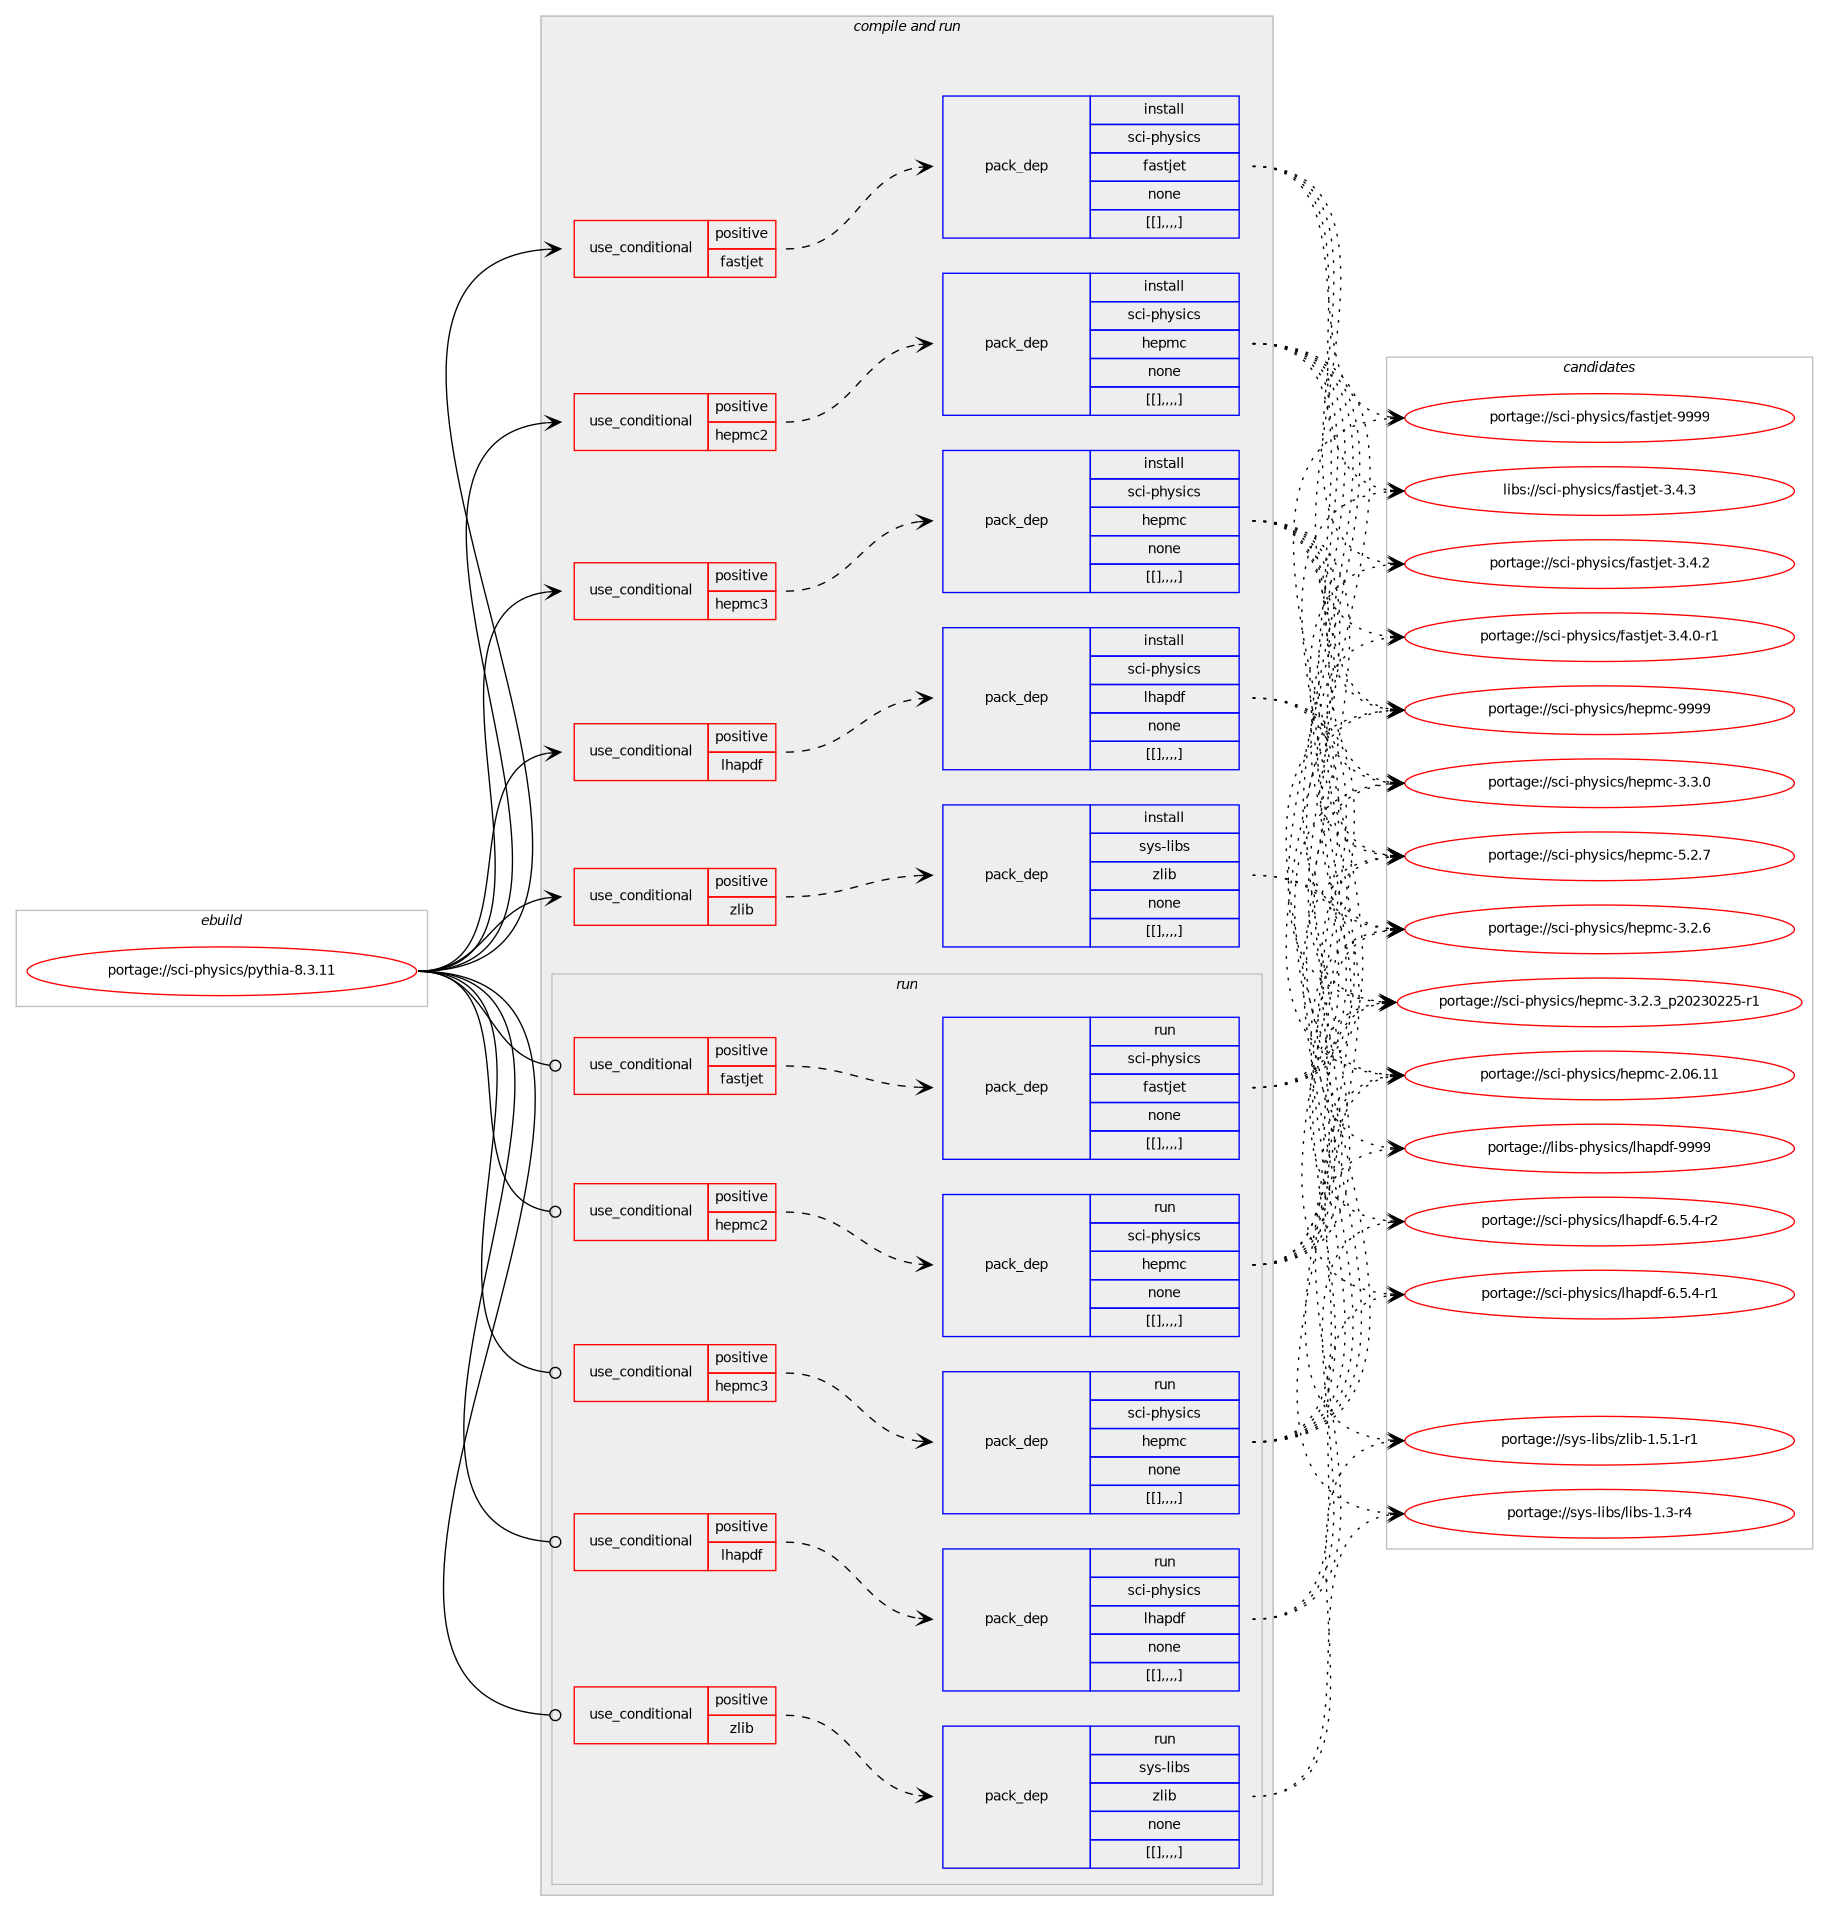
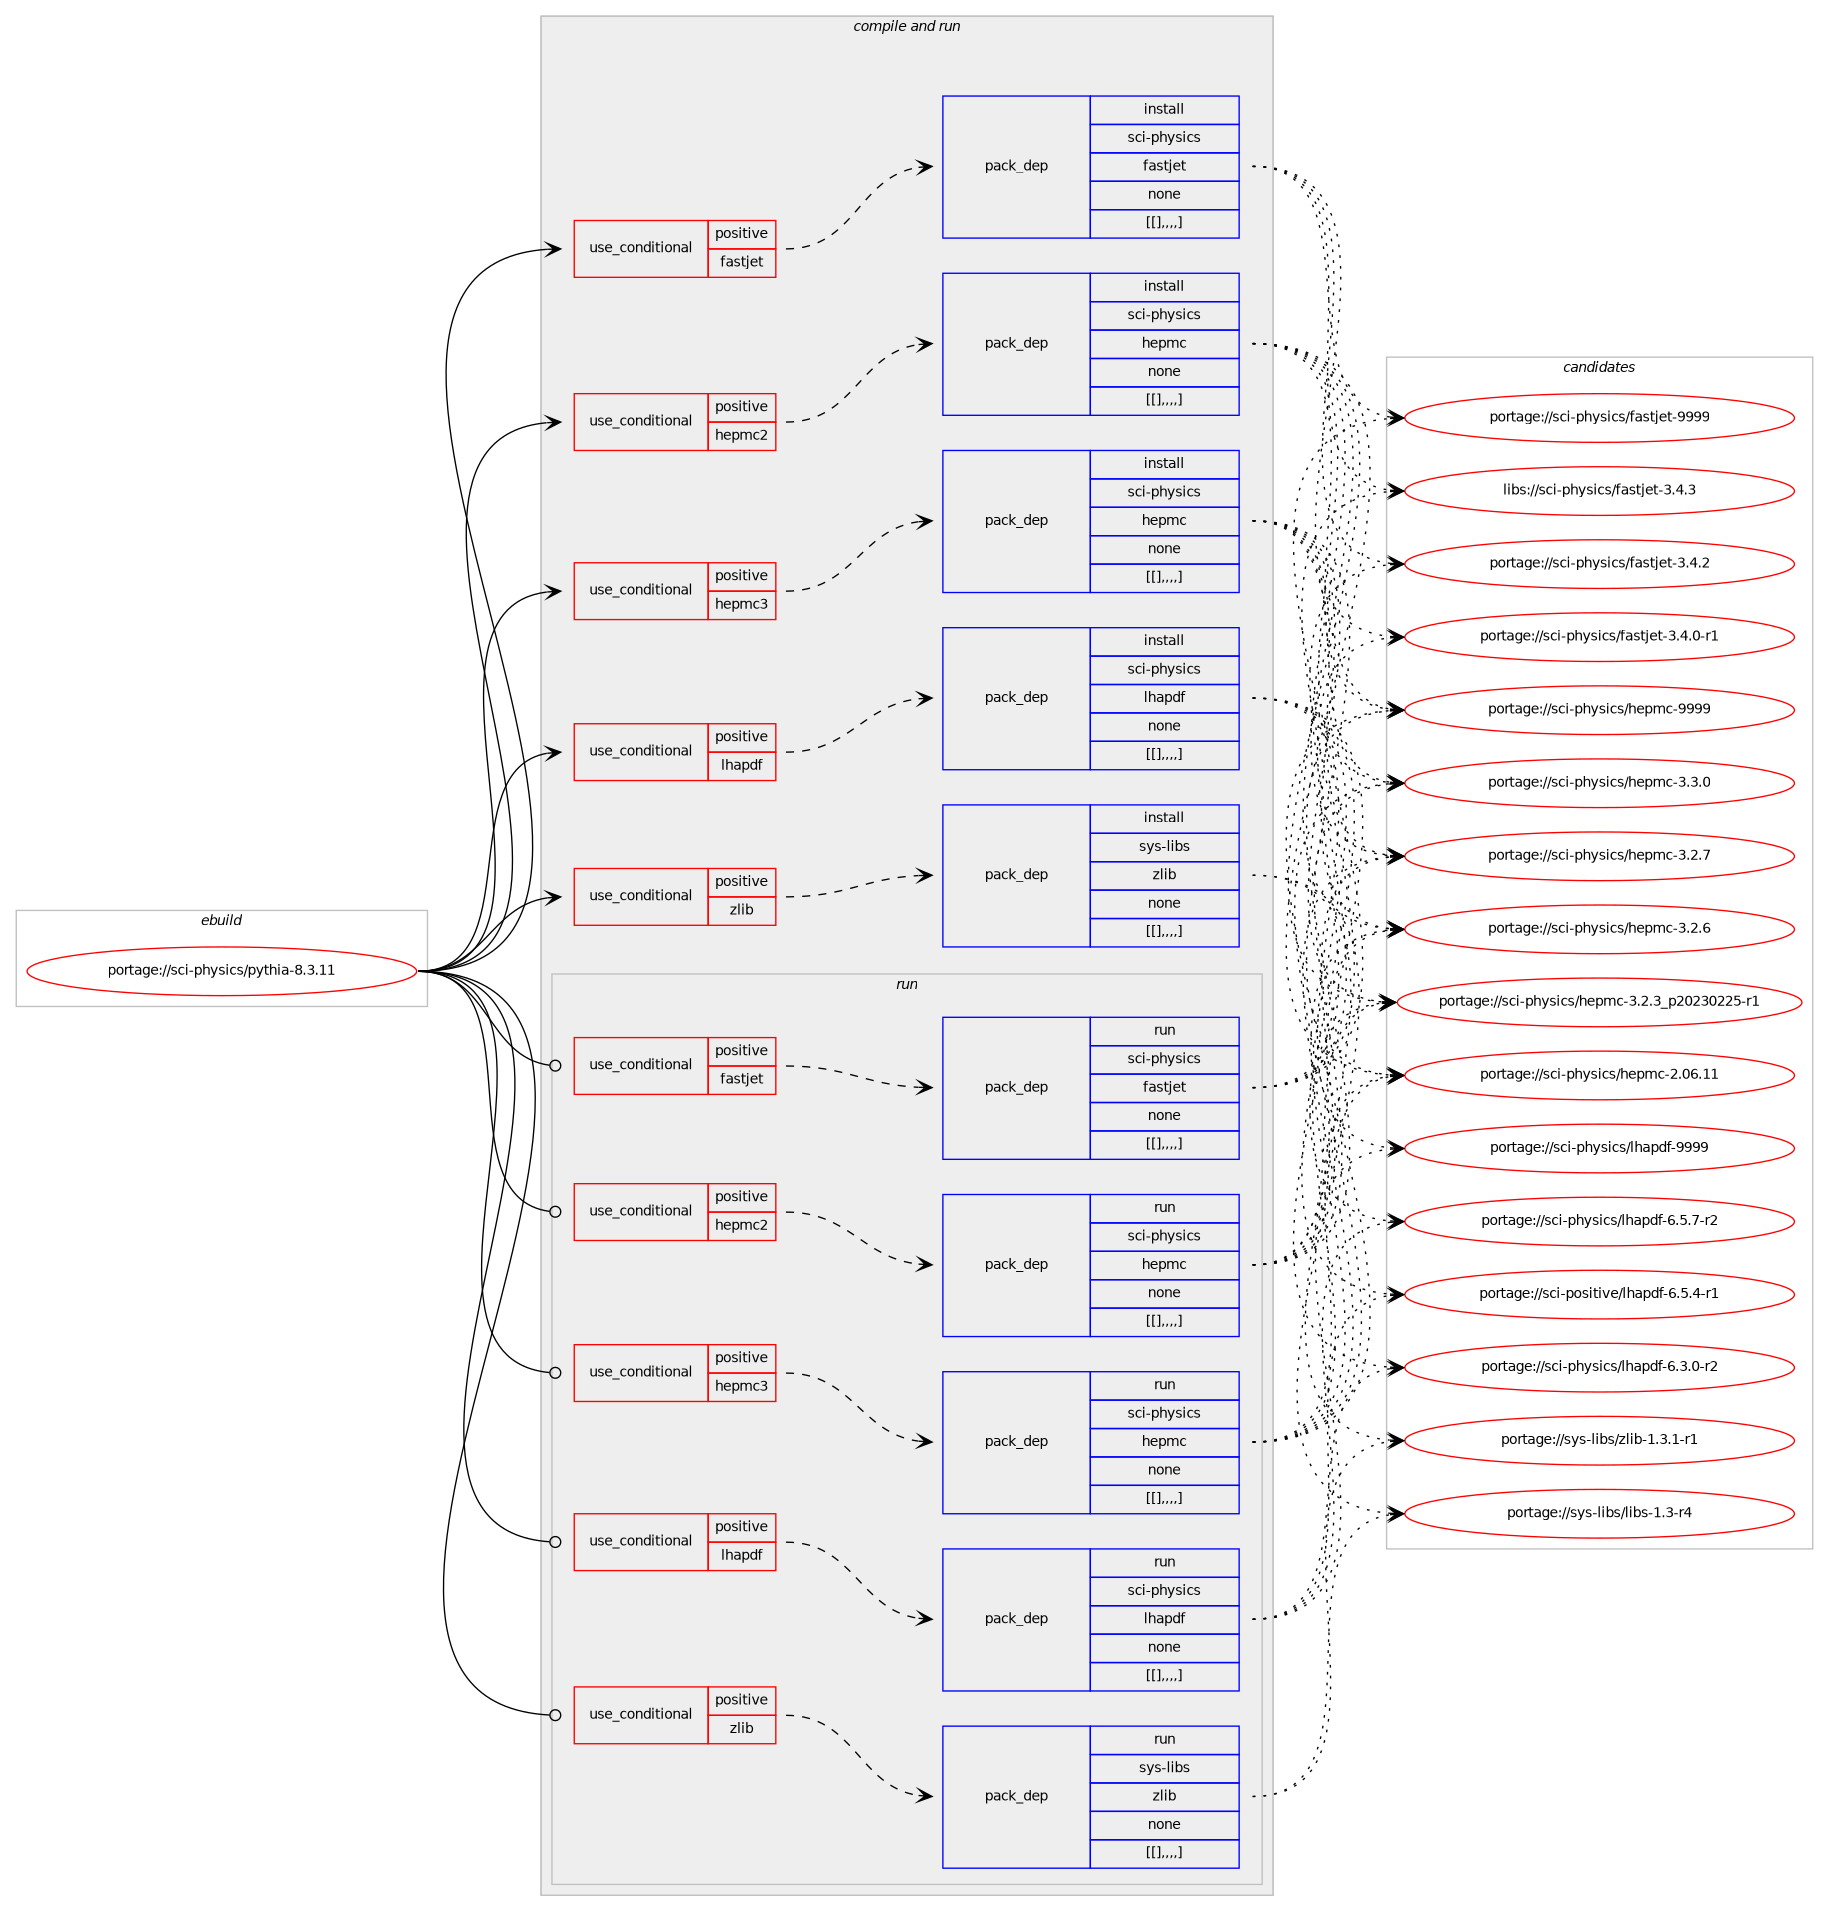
node "portage://sci-physics/hepmc-5.2.7": label "portage://sci-physics/hepmc-5.2.7" -> "portage://sci-physics/hepmc-3.2.7"
node "portage://libs-physics/lhapdf-9999": label "portage://libs-physics/lhapdf-9999" -> "portage://sci-physics/lhapdf-9999"
node "portage://sci-physics/lhapdf-6.5.4-r2": label "portage://sci-physics/lhapdf-6.5.4-r2" -> "portage://sci-physics/lhapdf-6.5.7-r2"
node "portage://sci-physics/lhapdf-6.5.4-r1": label "portage://sci-physics/lhapdf-6.5.4-r1" -> "portage://sci-positive/lhapdf-6.5.4-r1"
node "portage://sci-physics/lhapdf-6.3.0-r2": added
node "portage://sys-libs/zlib-1.5.1-r1": label "portage://sys-libs/zlib-1.5.1-r1" -> "portage://sys-libs/zlib-1.3.1-r1"
